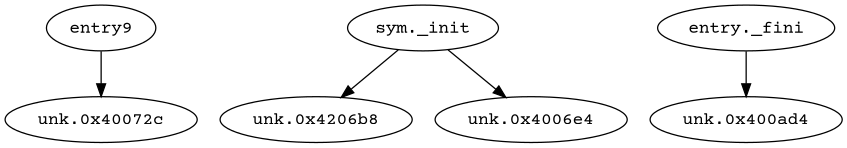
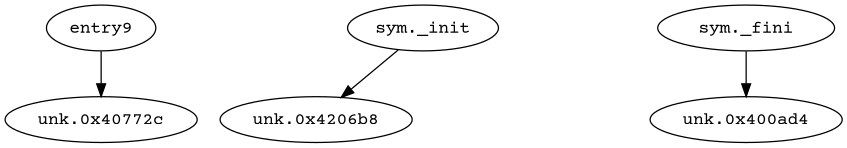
node "entry._fini": label "entry._fini" -> "sym._fini"
node "unk.0x40072c": label "unk.0x40072c" -> "unk.0x40772c"
node "unk.0x4006e4": removed
